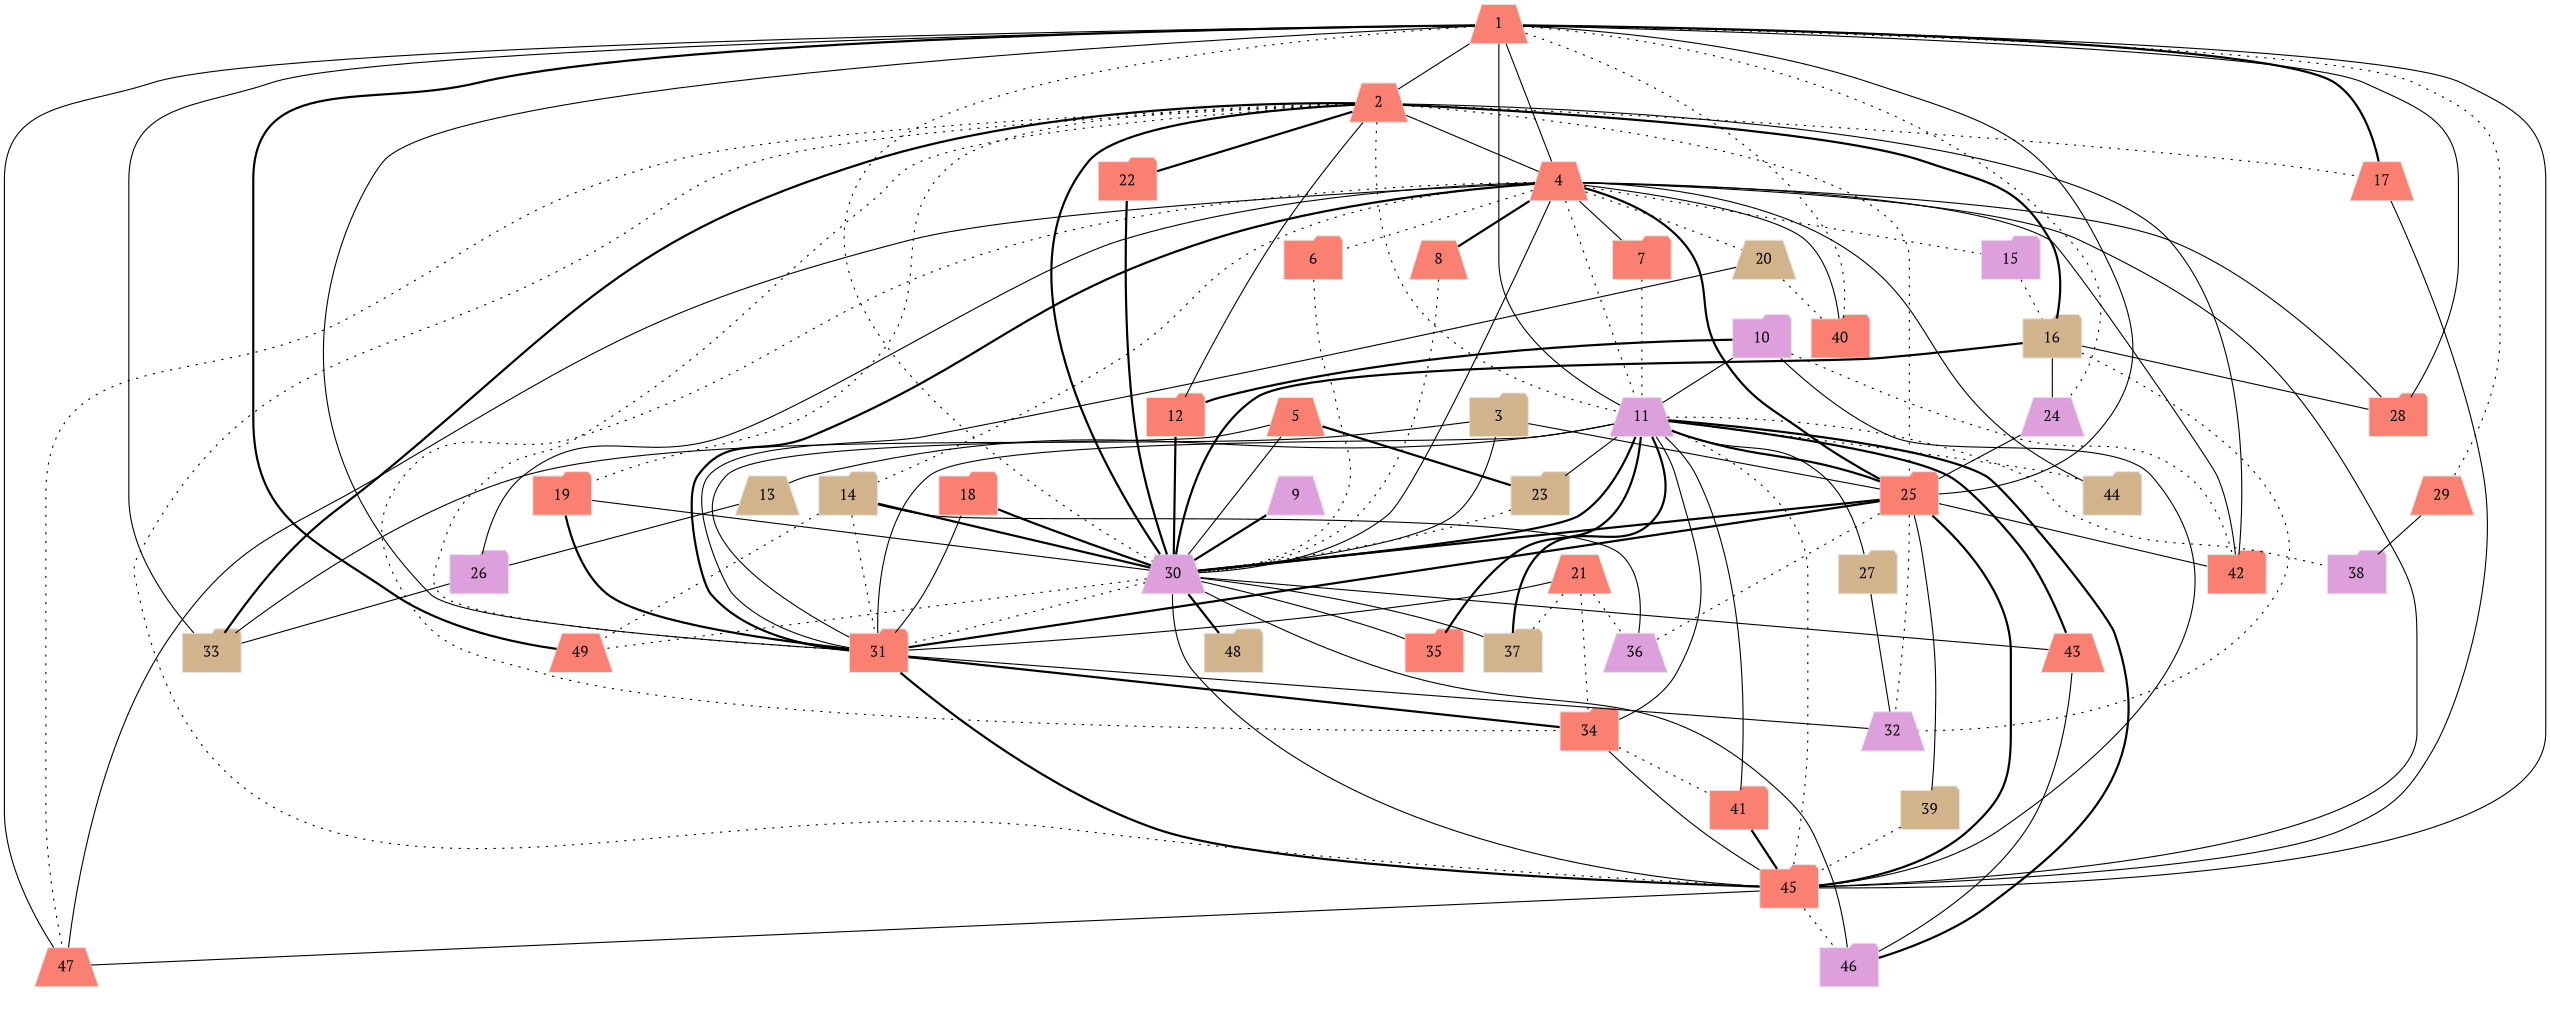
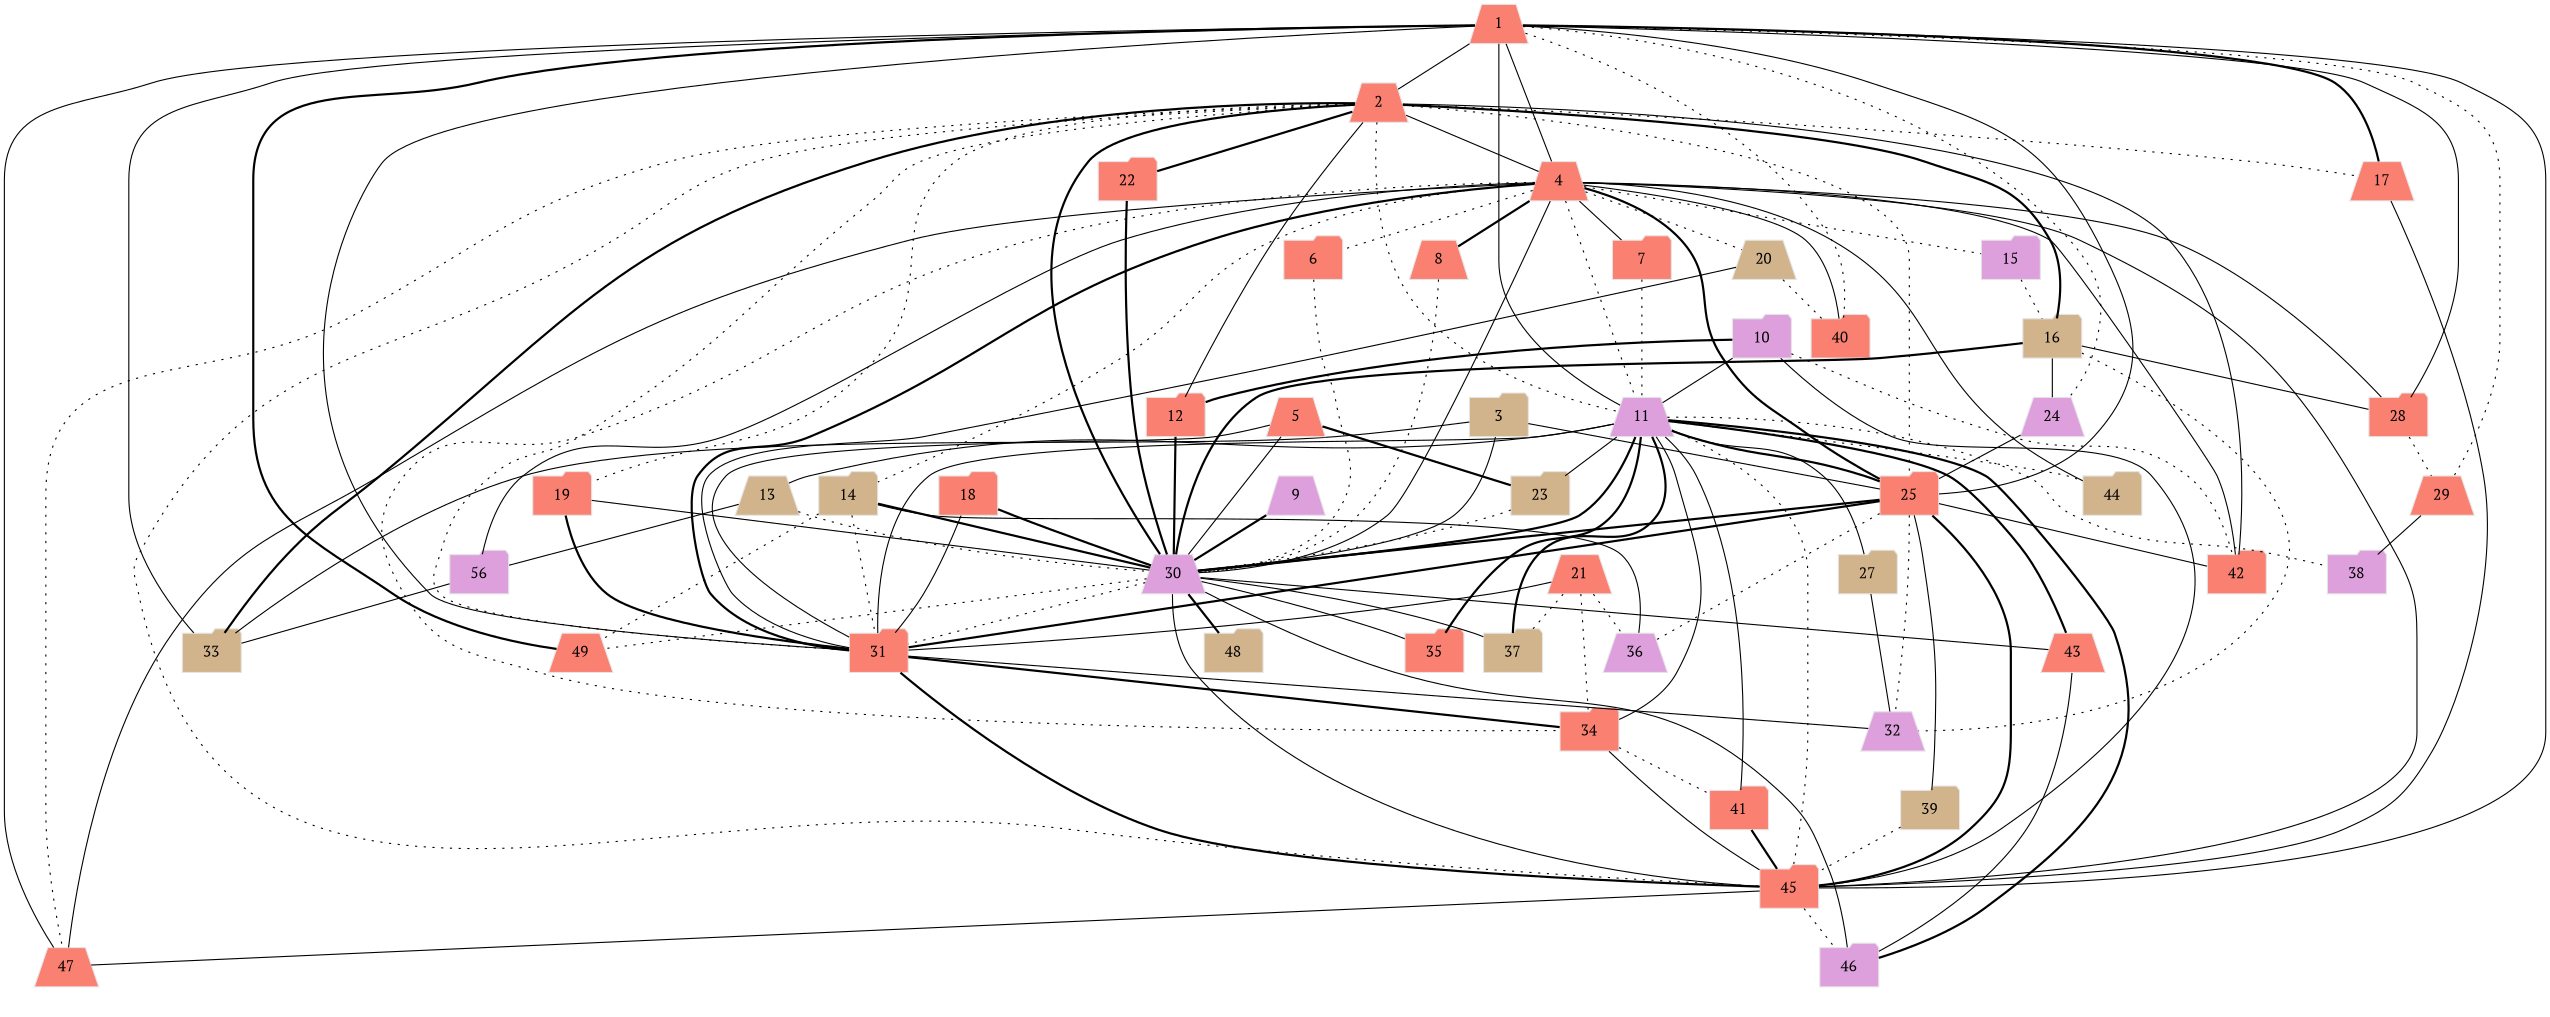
edge "1" -- "30": now "13" -- "30"
edge "28" -- "29": added
node "26": label "26" -> "56"
